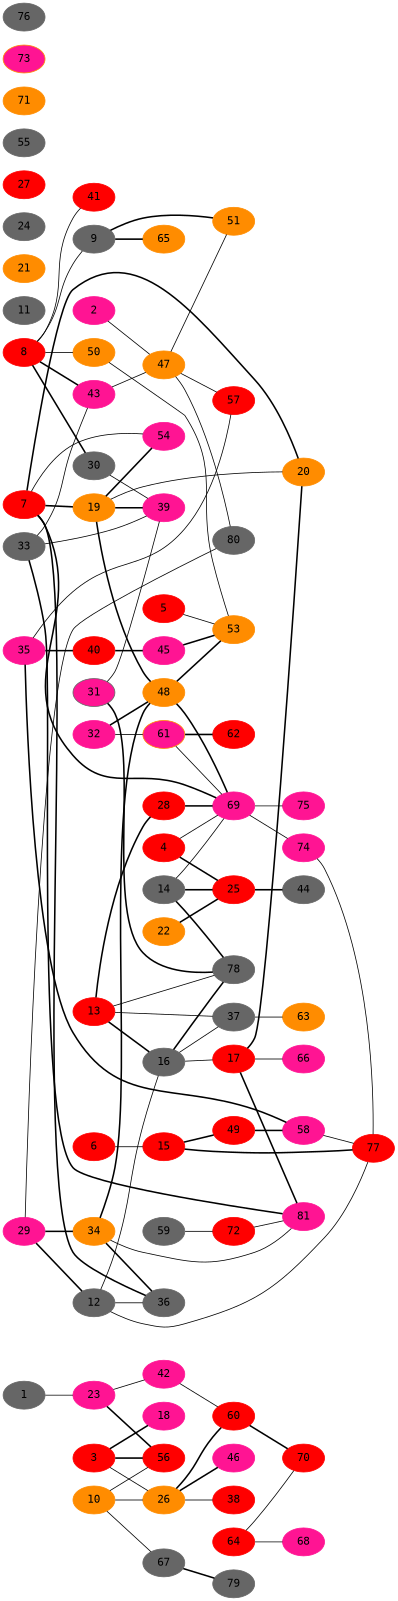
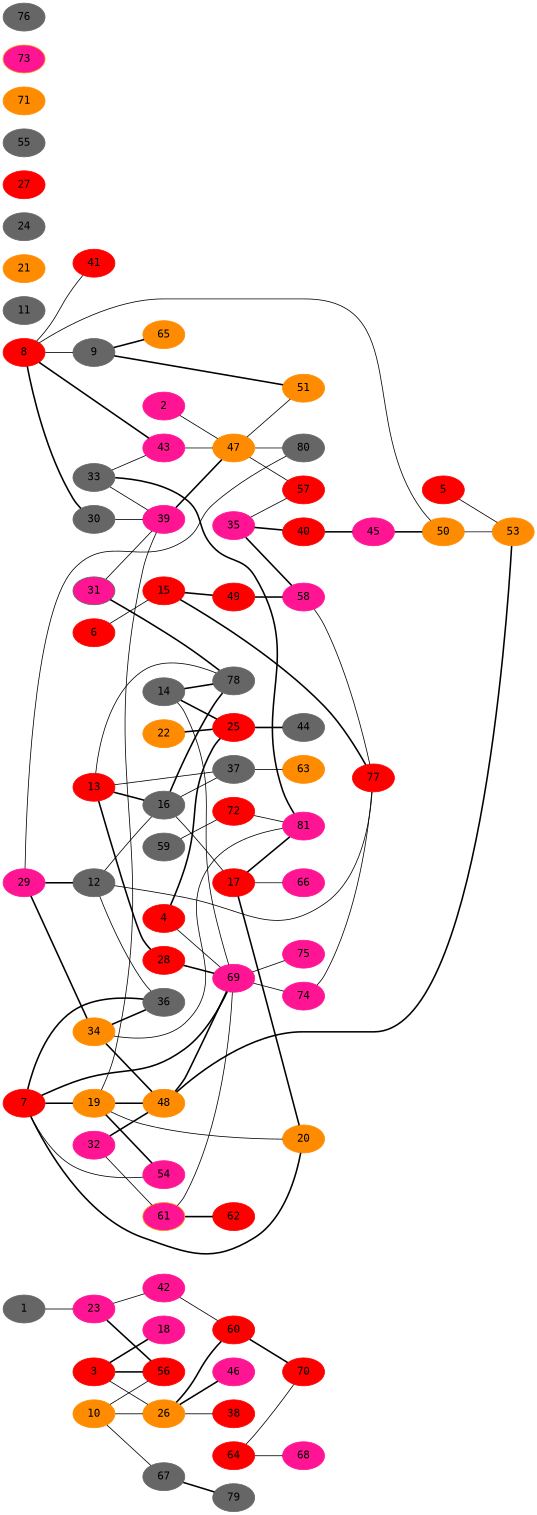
edge "47" -- "39": added
edge "19" -- "39": style bold -> solid
edge "53" -- "45": now "50" -- "45"
